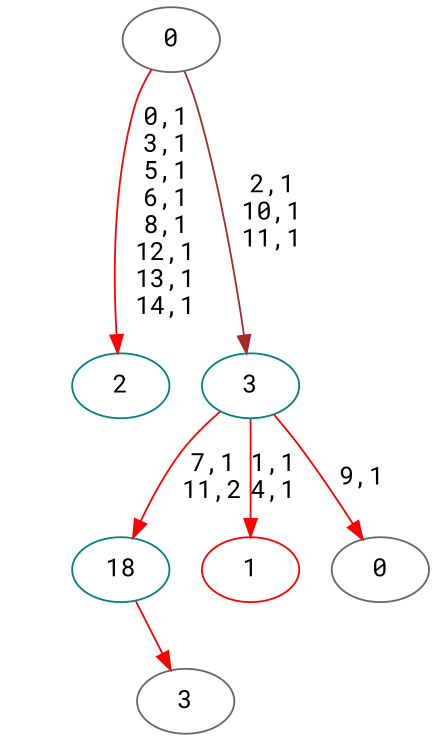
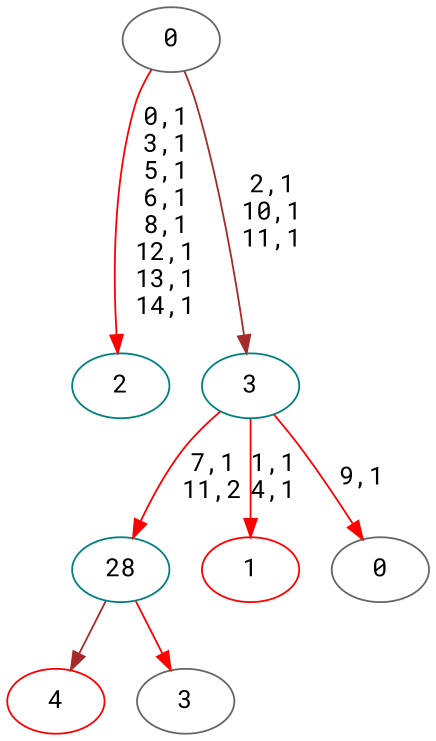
node "18": label "18" -> "28"
node "4": added
